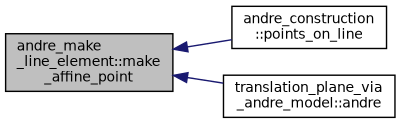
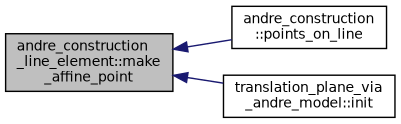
node "andre_make _line_element::make _affine_point": label "andre_make _line_element::make _affine_point" -> "andre_construction _line_element::make _affine_point"
node "translation_plane_via _andre_model::andre": label "translation_plane_via _andre_model::andre" -> "translation_plane_via _andre_model::init"
